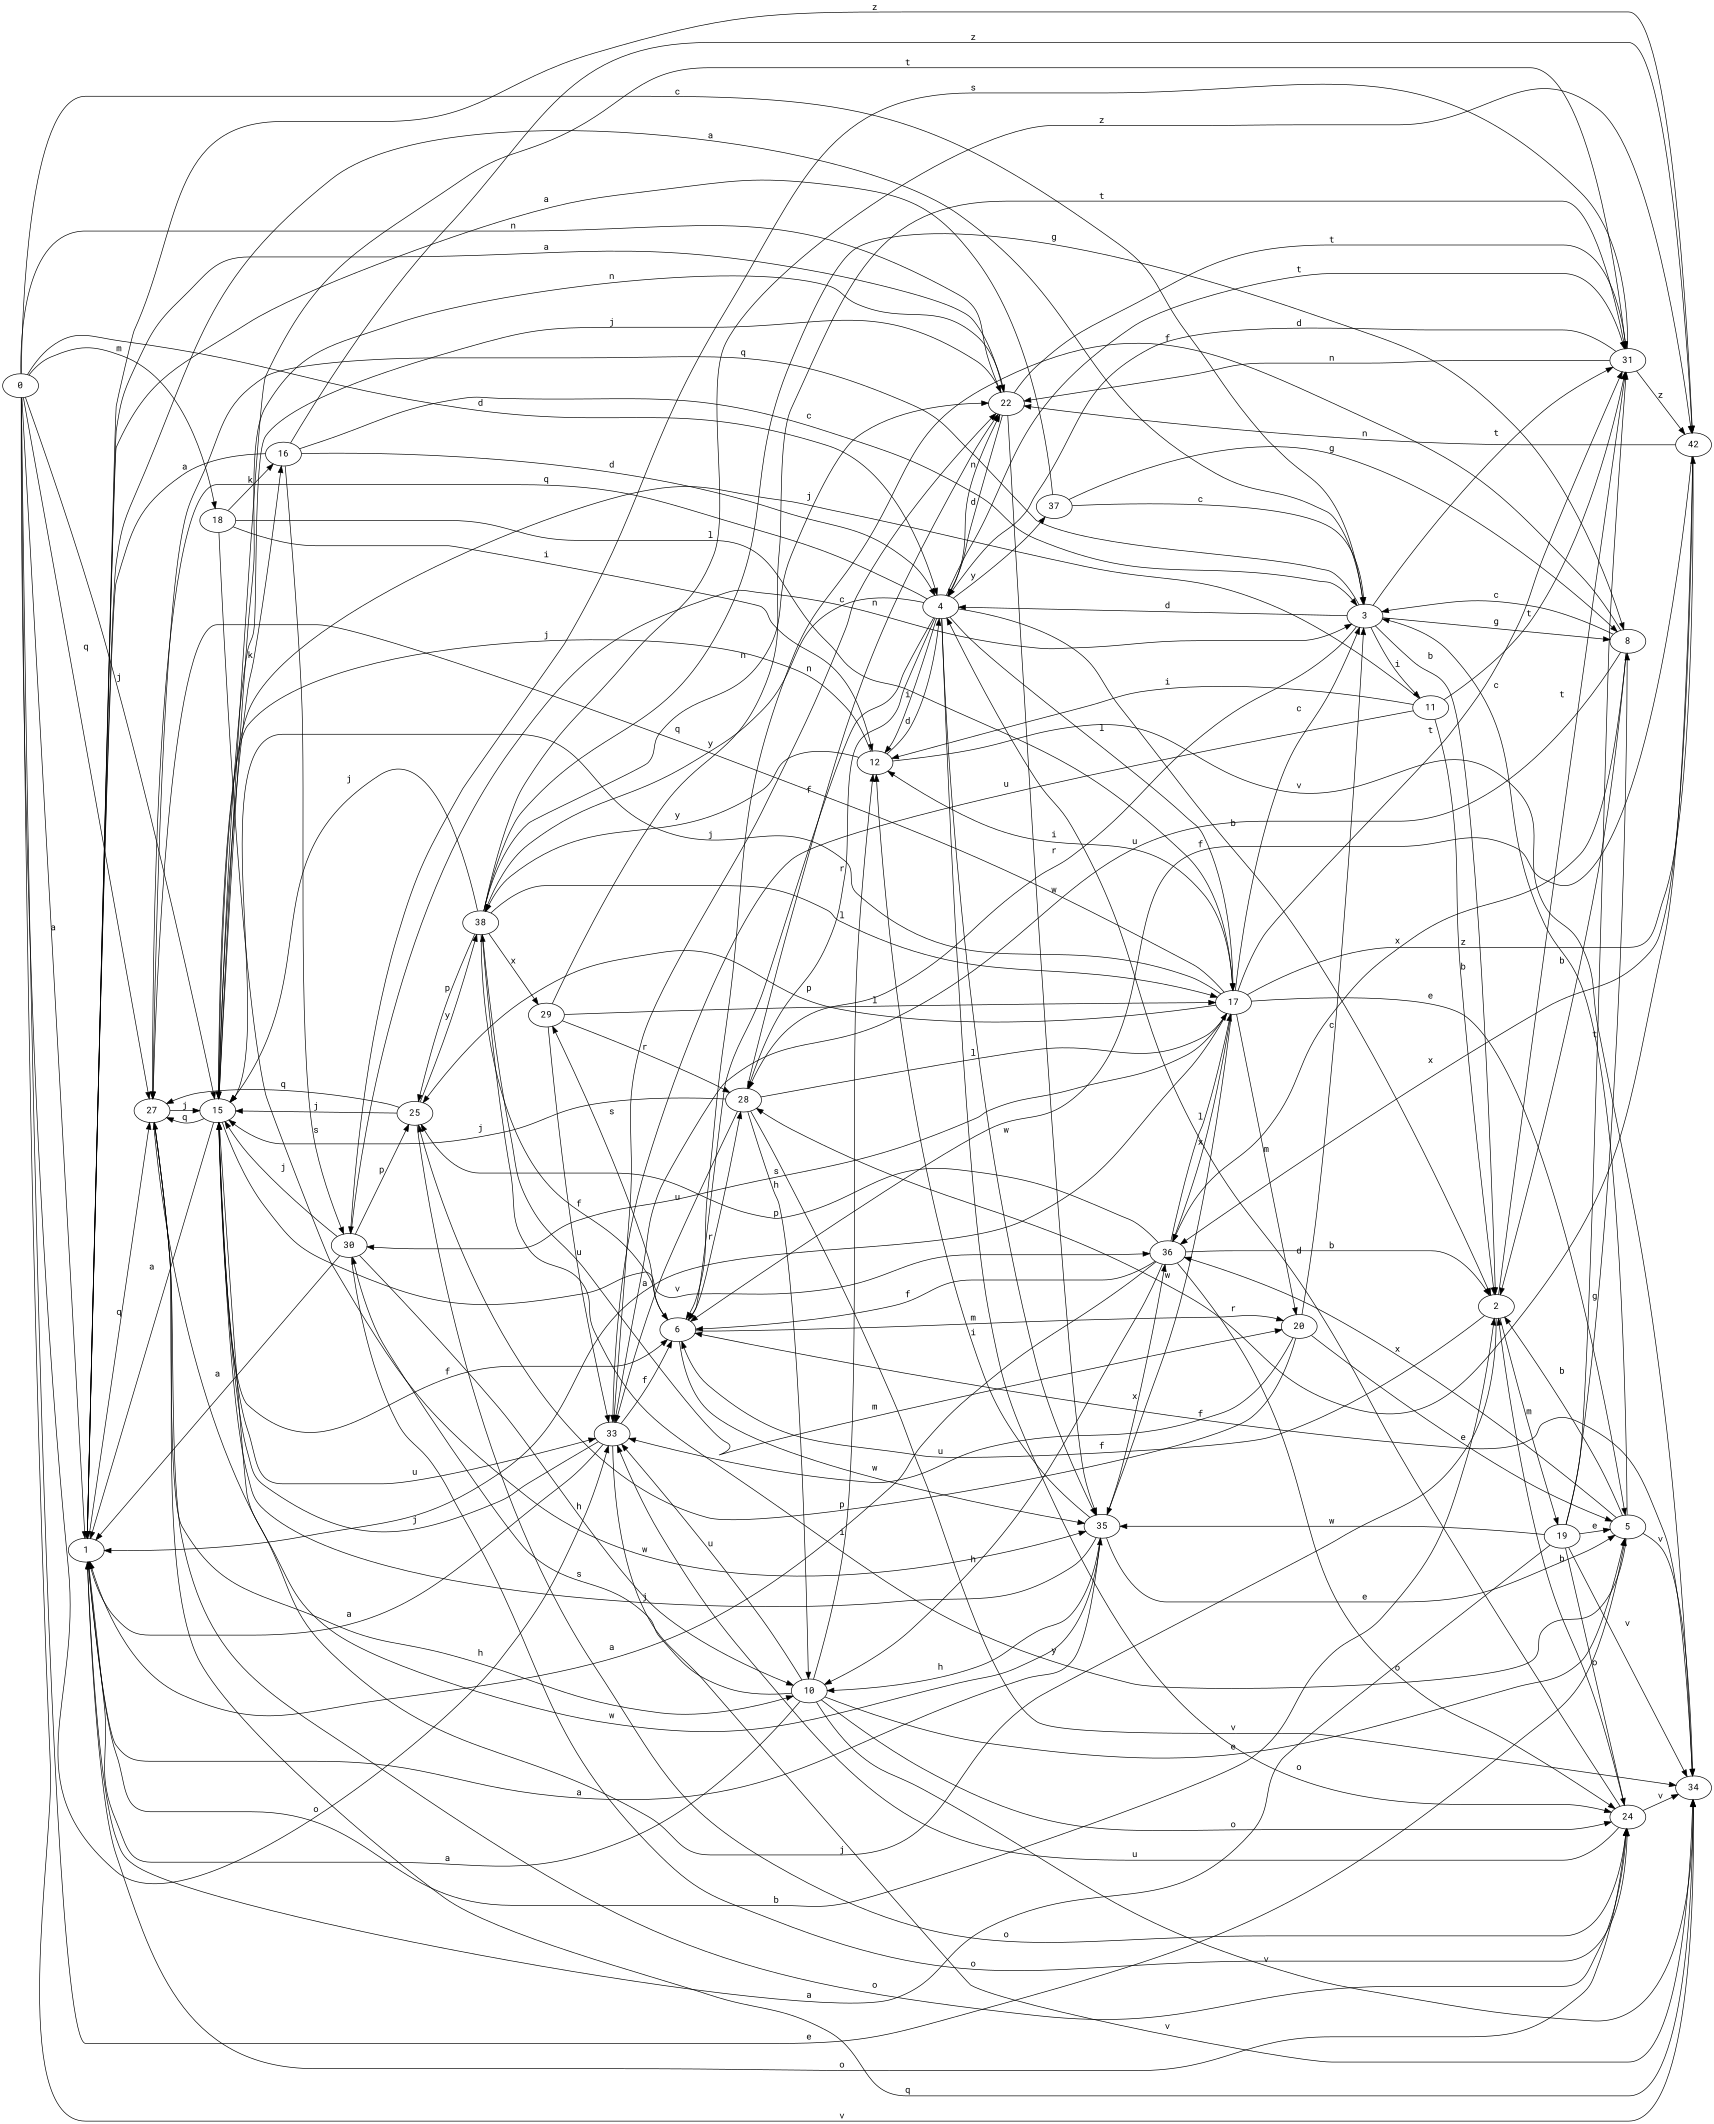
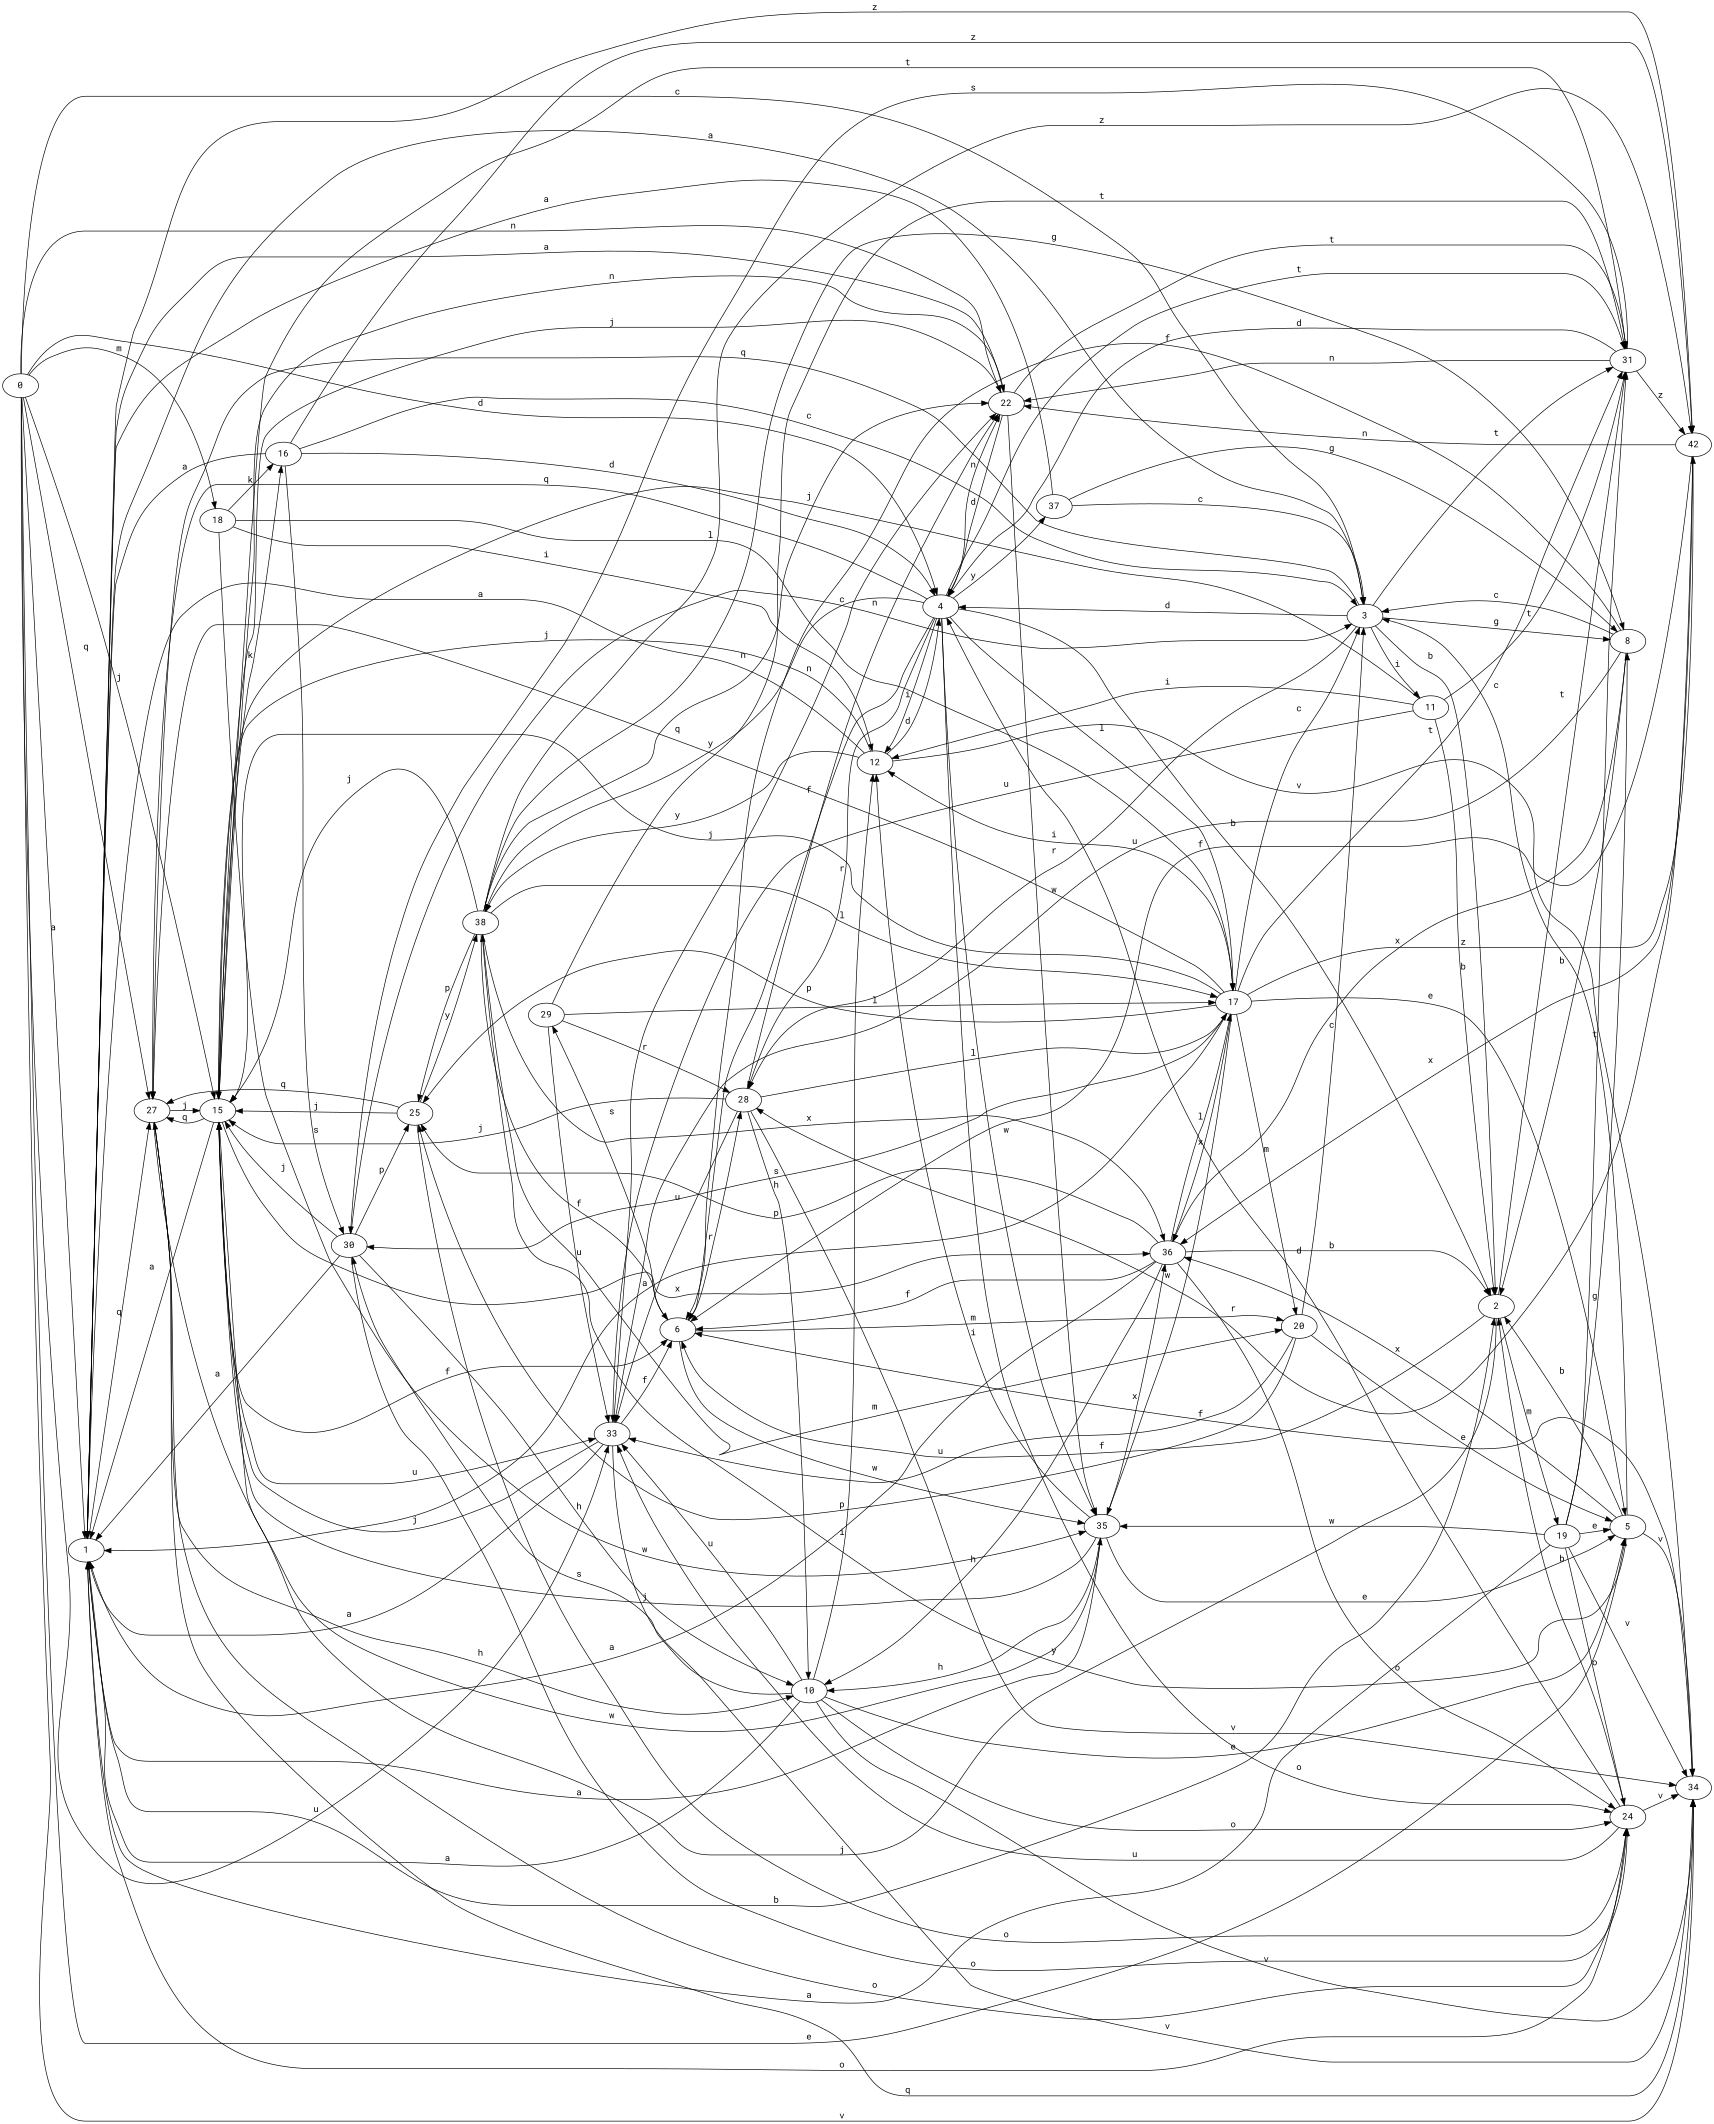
edge "12" -> "1": added, label "a"
edge "38" -> "29": now "38" -> "36"
edge "15" -> "36": label "v" -> "x"
edge "0" -> "33": label "o" -> "u"
